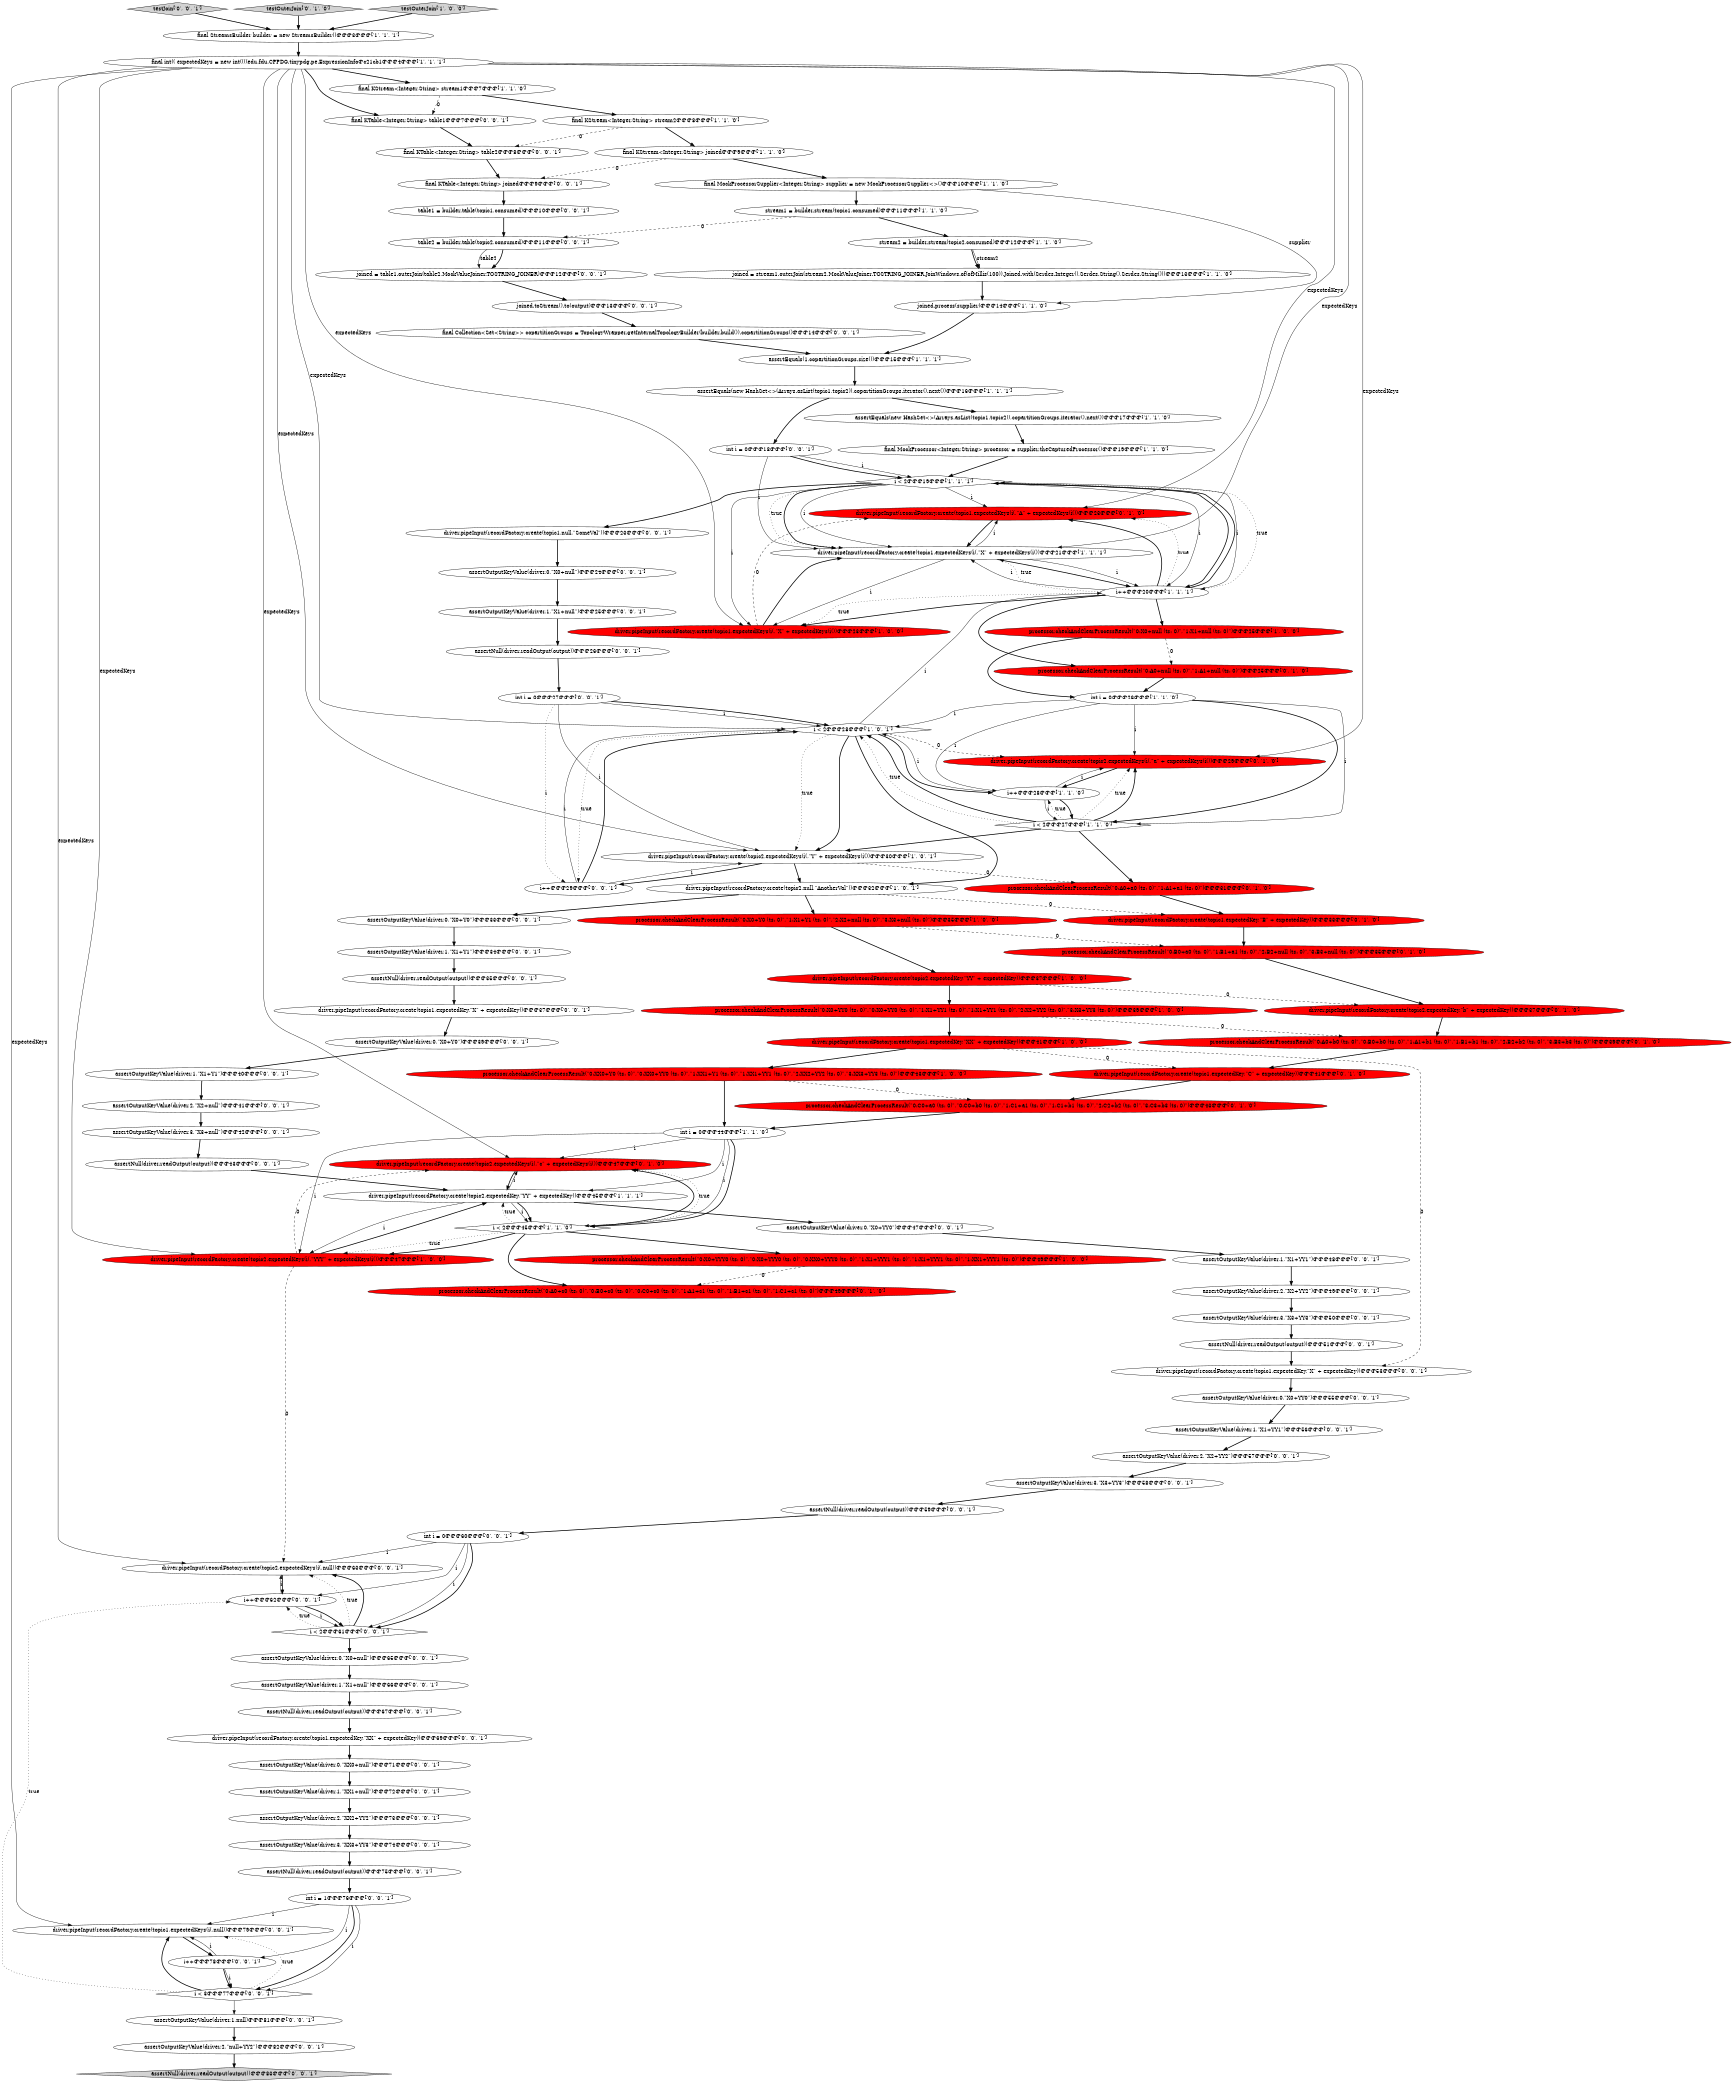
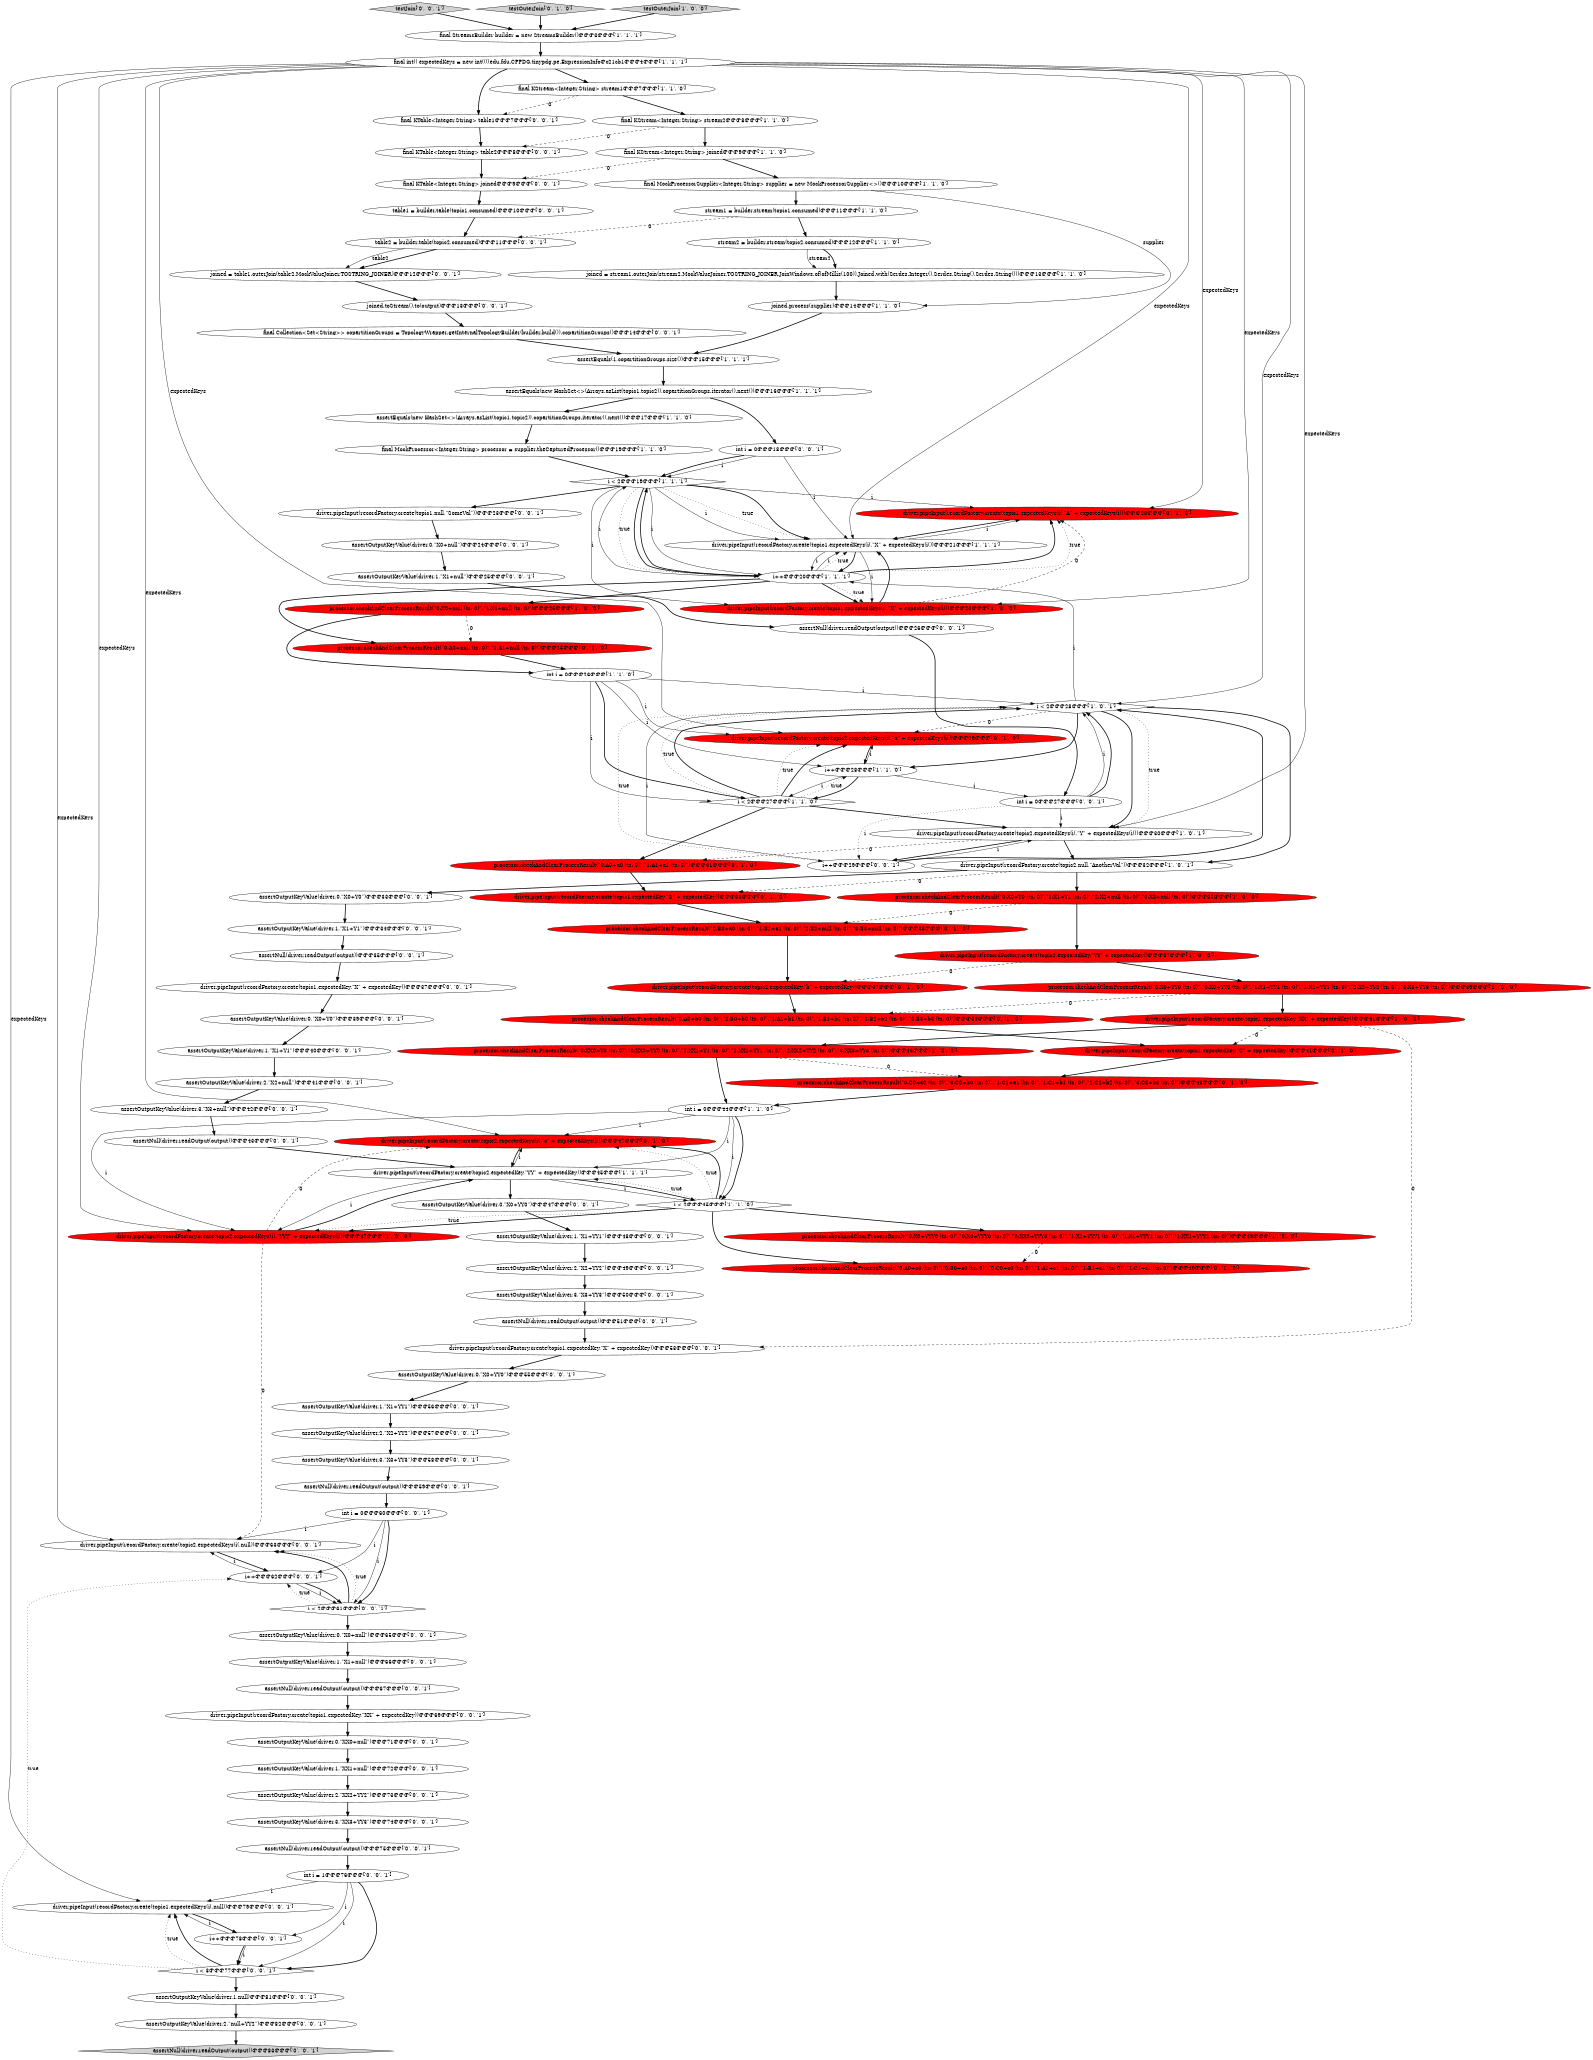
edge "i++@@@28@@@['1', '1', '0']" -> "i < 2@@@28@@@['1', '0', '1']": now "i++@@@28@@@['1', '1', '0']" -> "int i = 0@@@27@@@['0', '0', '1']"
edge "i < 3@@@77@@@['0', '0', '1']" -> "assertOutputKeyValue(driver,1,null)@@@81@@@['0', '0', '1']": style solid -> bold
